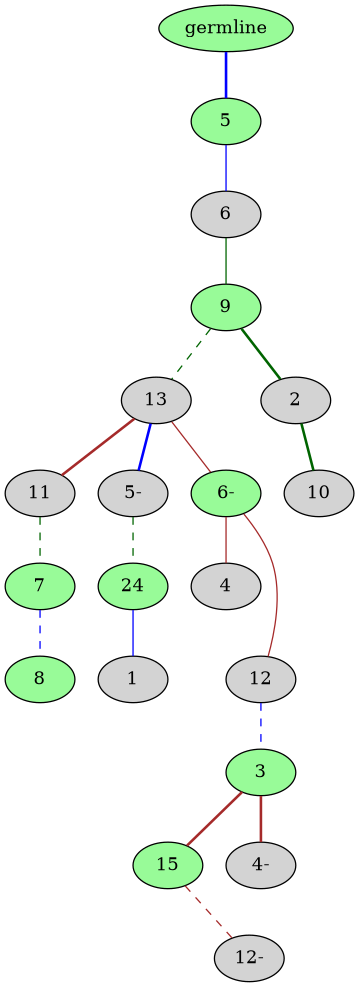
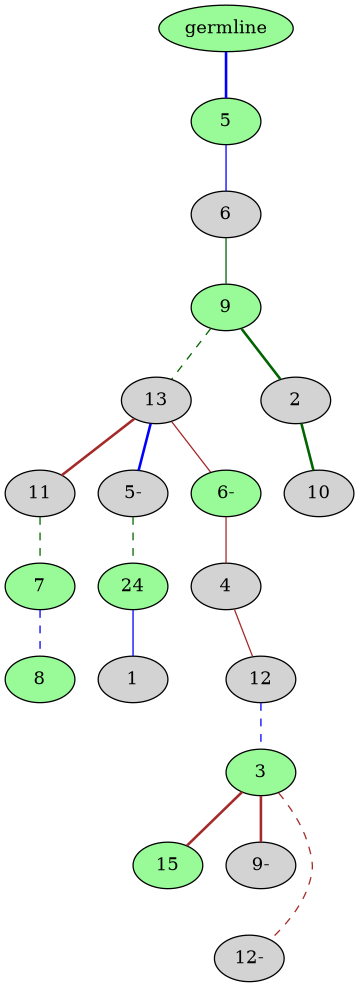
edge "6-" -- "12": now "4" -- "12"
node "4-": label "4-" -> "9-"
edge "15" -- "12-": now "3" -- "12-"
